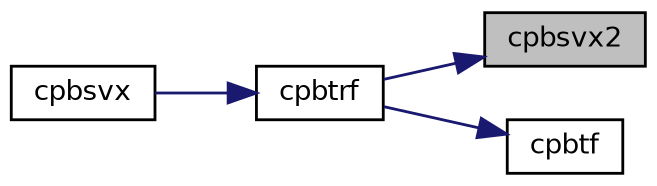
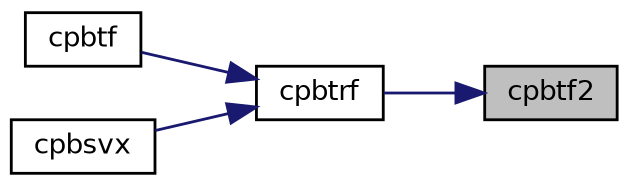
node "cpbsvx2": label "cpbsvx2" -> "cpbtf2"
edge "cpbtrf" -> "cpbtf": reversed
